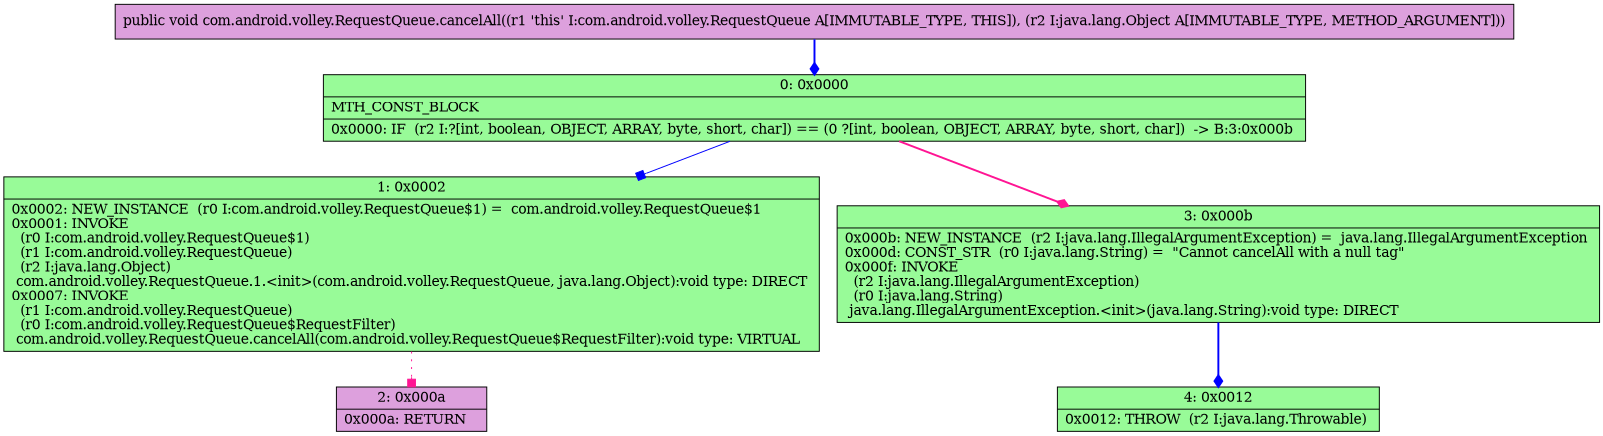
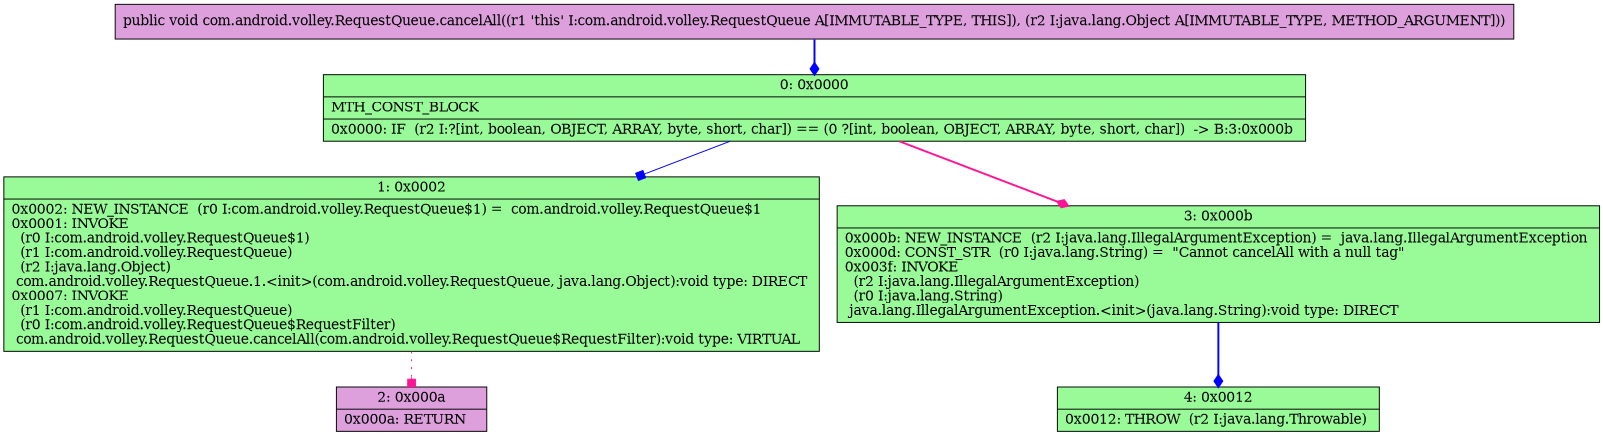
node "3: 0x000b": text "0x000f: INVOKE" -> "0x003f: INVOKE"
